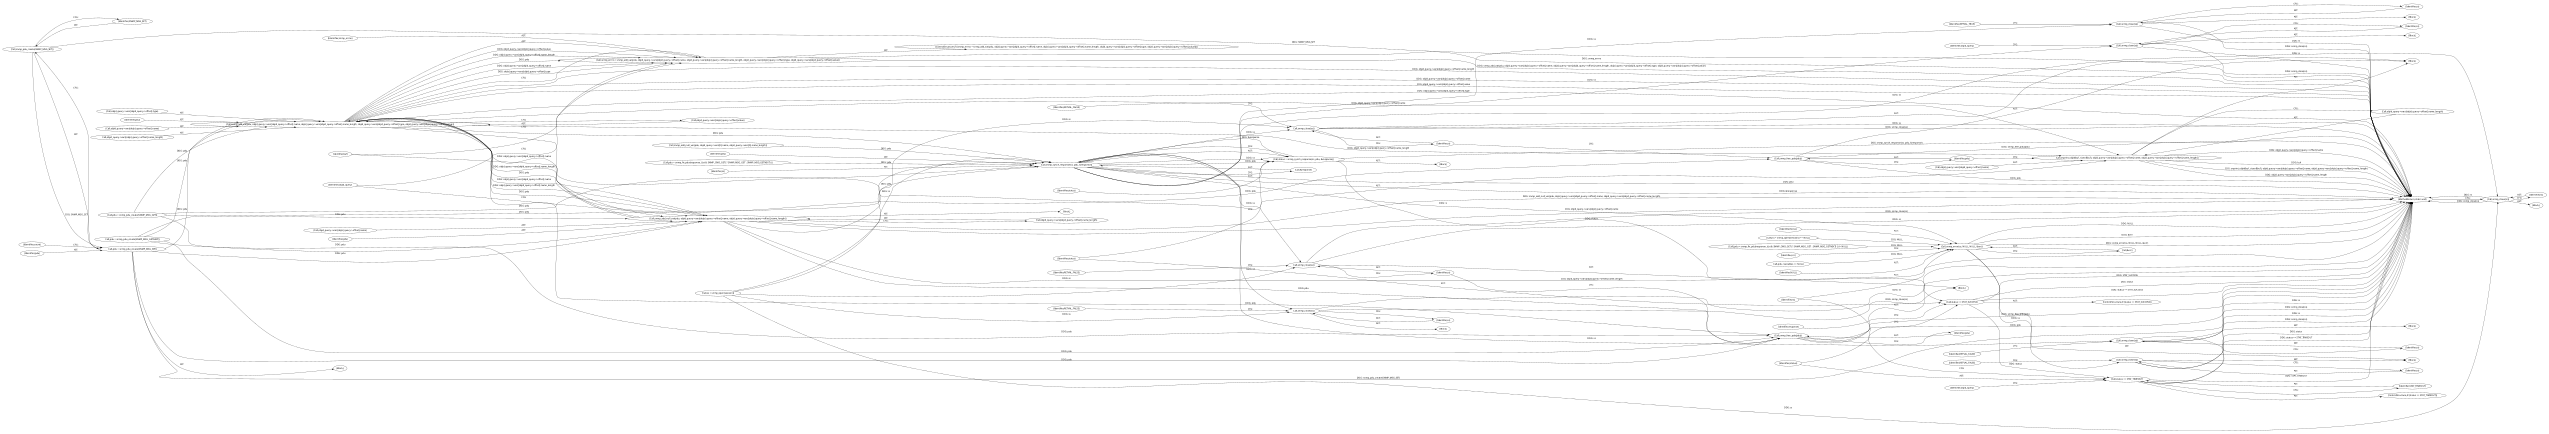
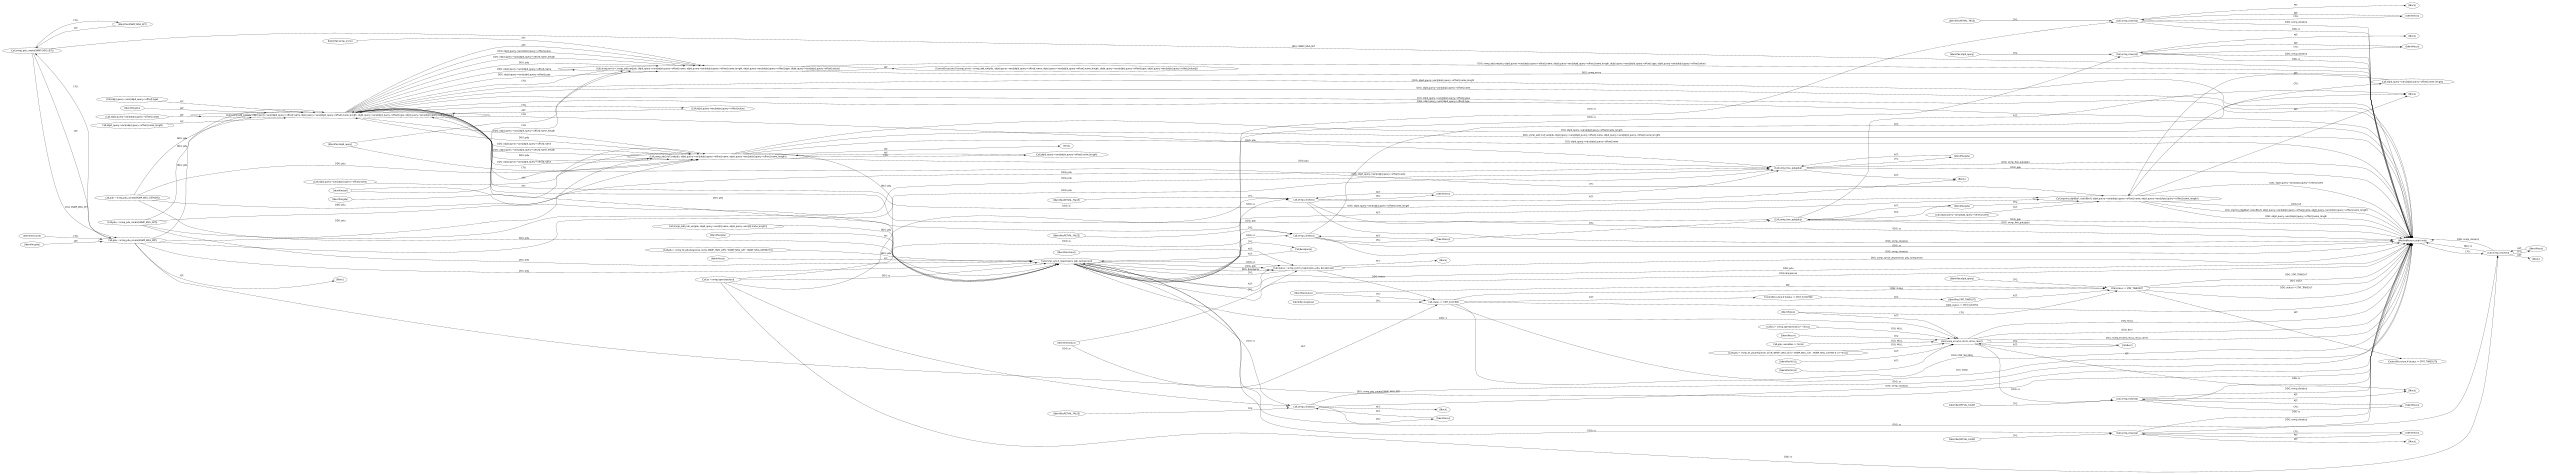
edge "(Call,pdu = snmp_pdu_create(SNMP_MSG_SET))" -> "(Call,snmp_synch_response(ss, pdu, &response))": added, label "DDG: pdu"
edge "(Call,status == STAT_TIMEOUT)" -> "(Identifier,STAT_TIMEOUT)": now "(ControlStructure,if (status == STAT_SUCCESS))" -> "(Identifier,STAT_TIMEOUT)"
